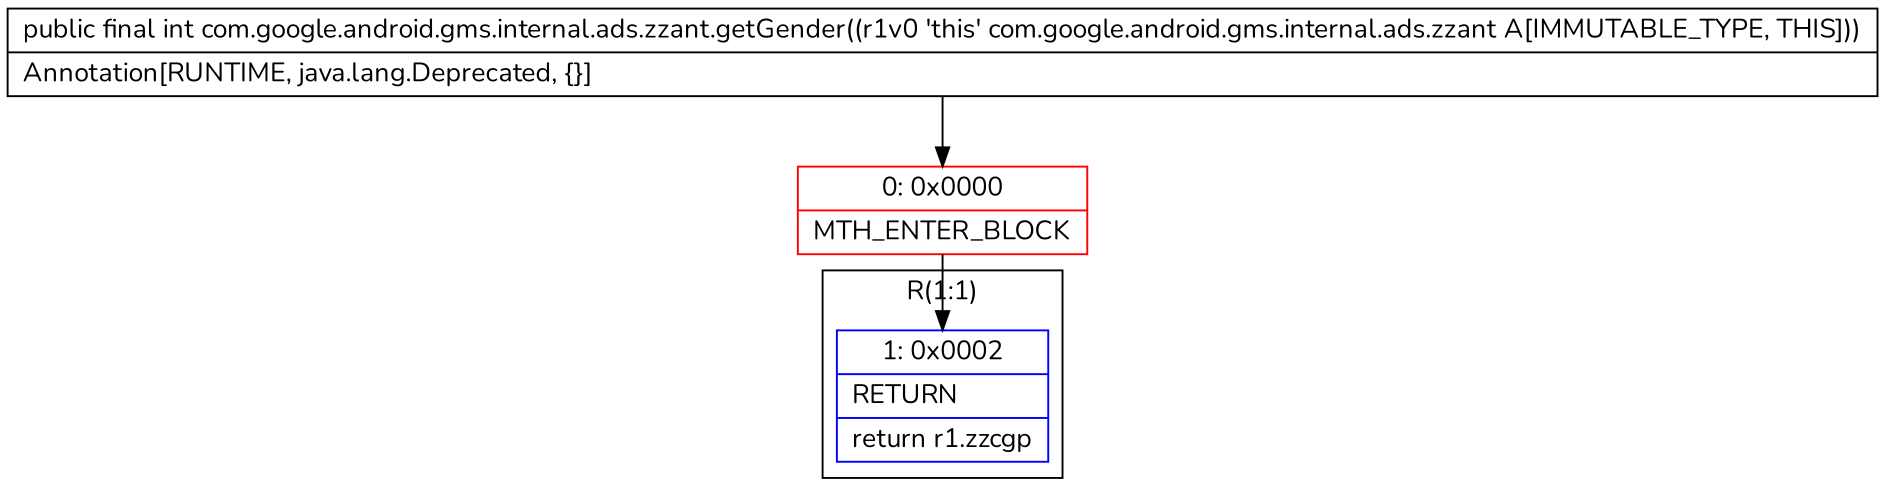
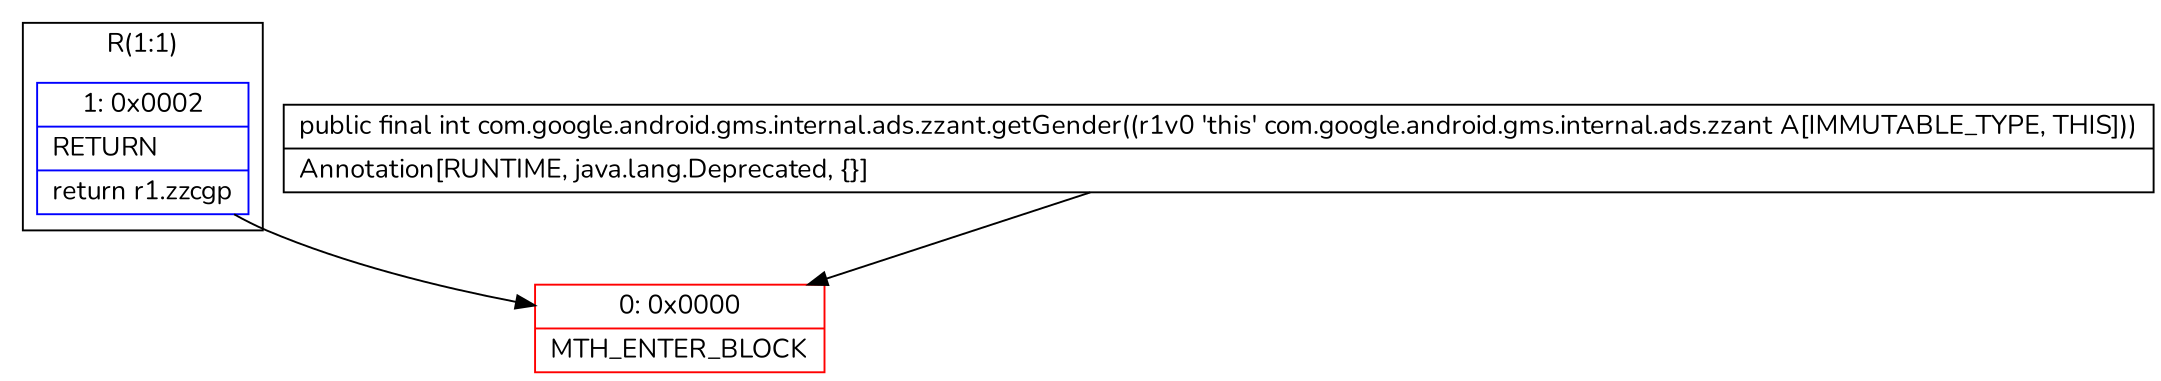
edge "0: 0x0000" -> "1: 0x0002": reversed
